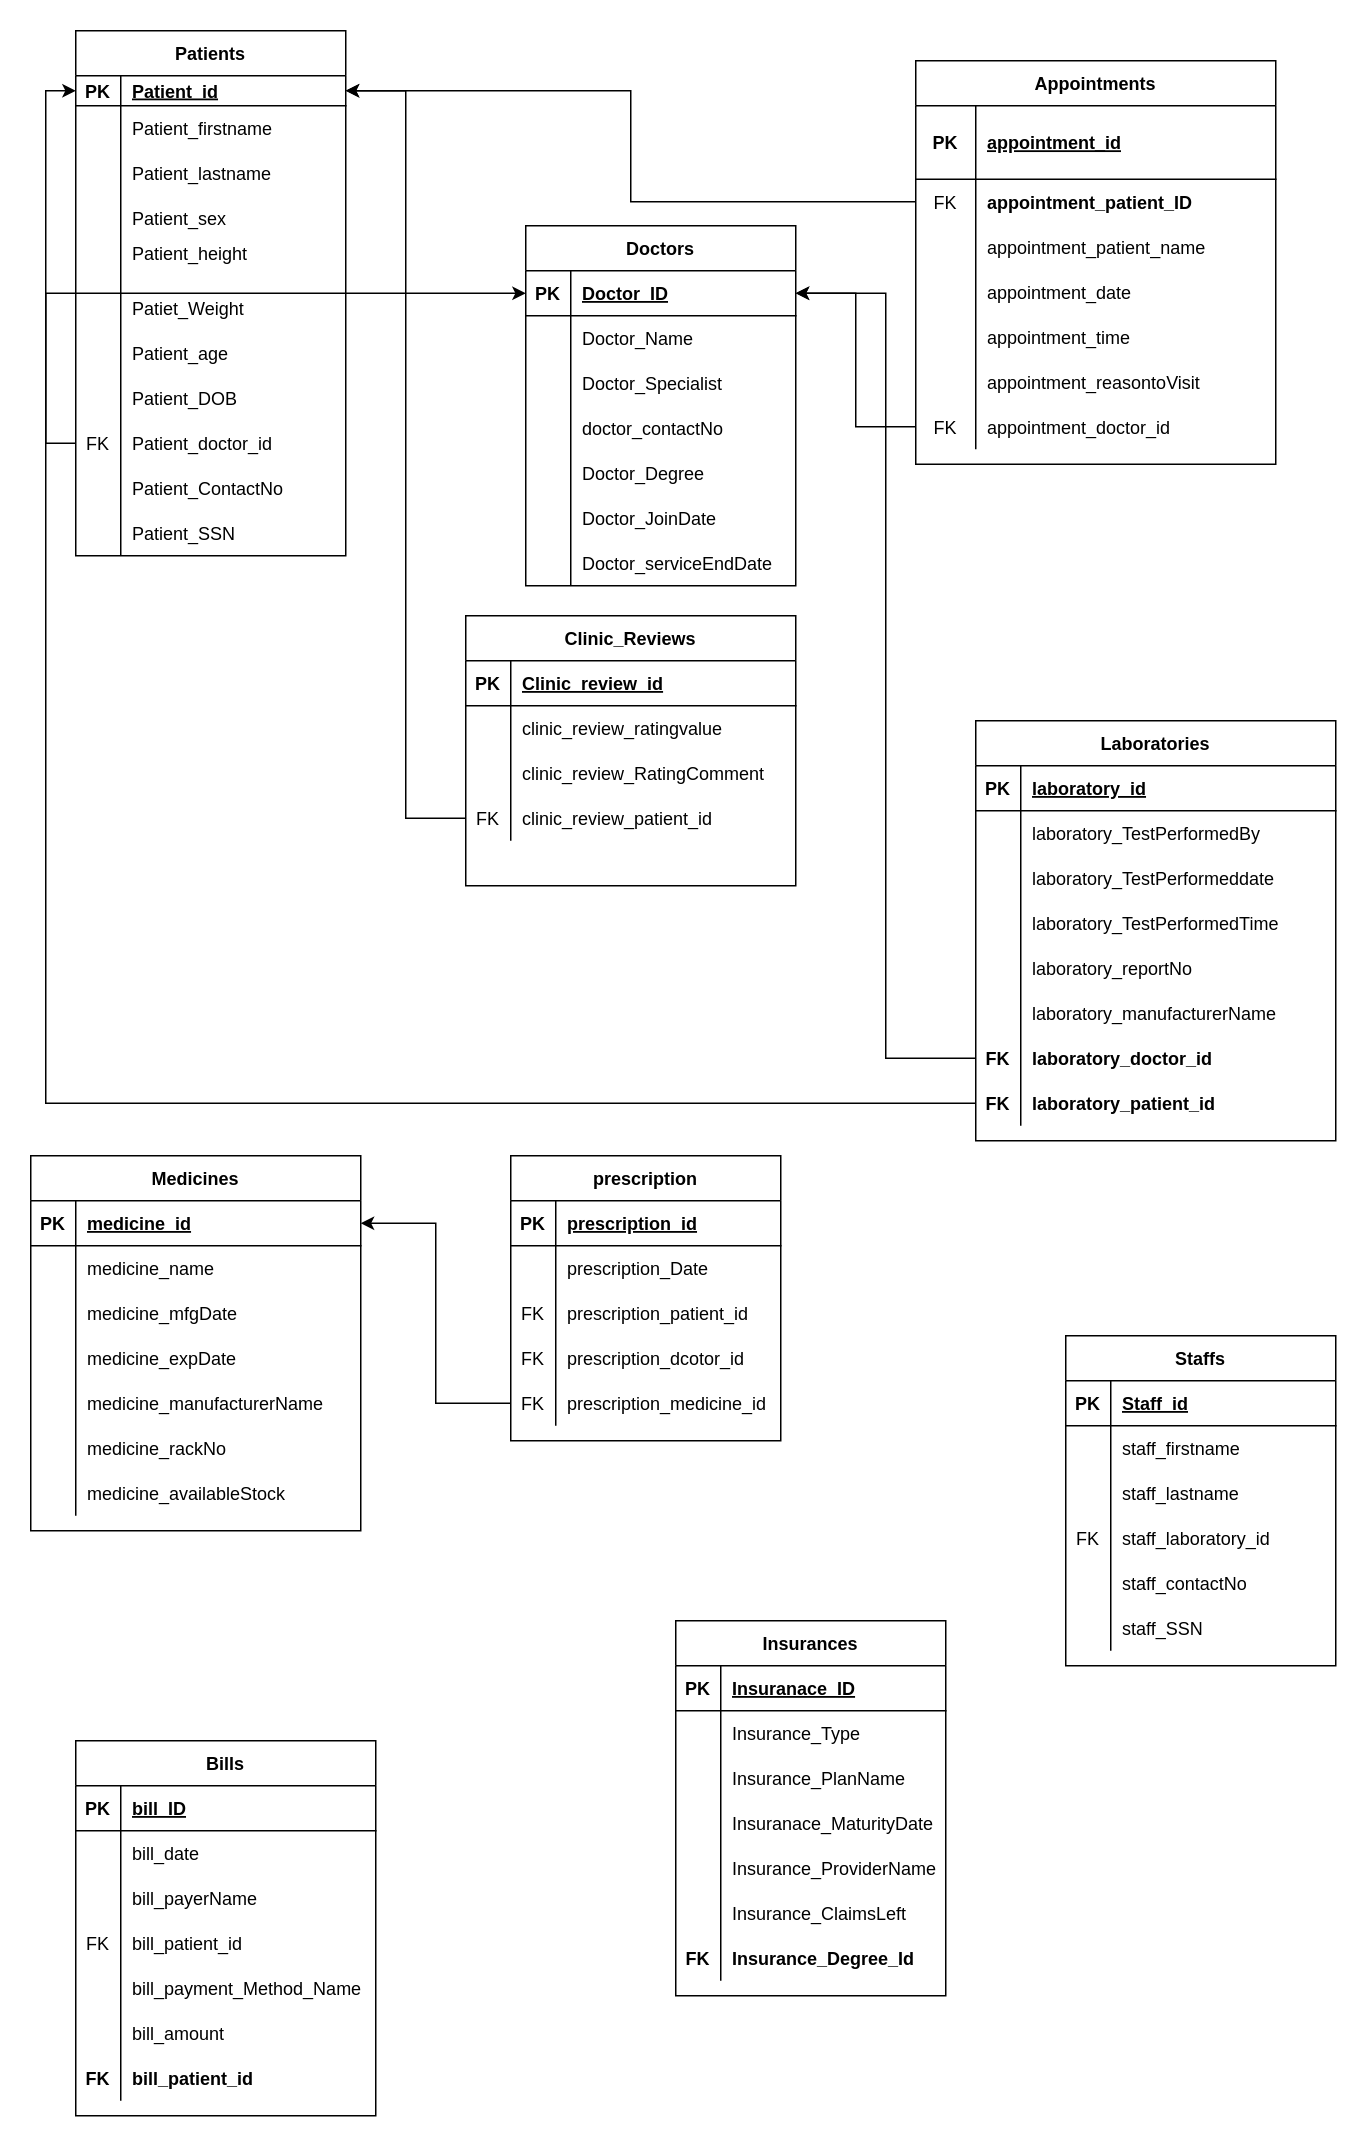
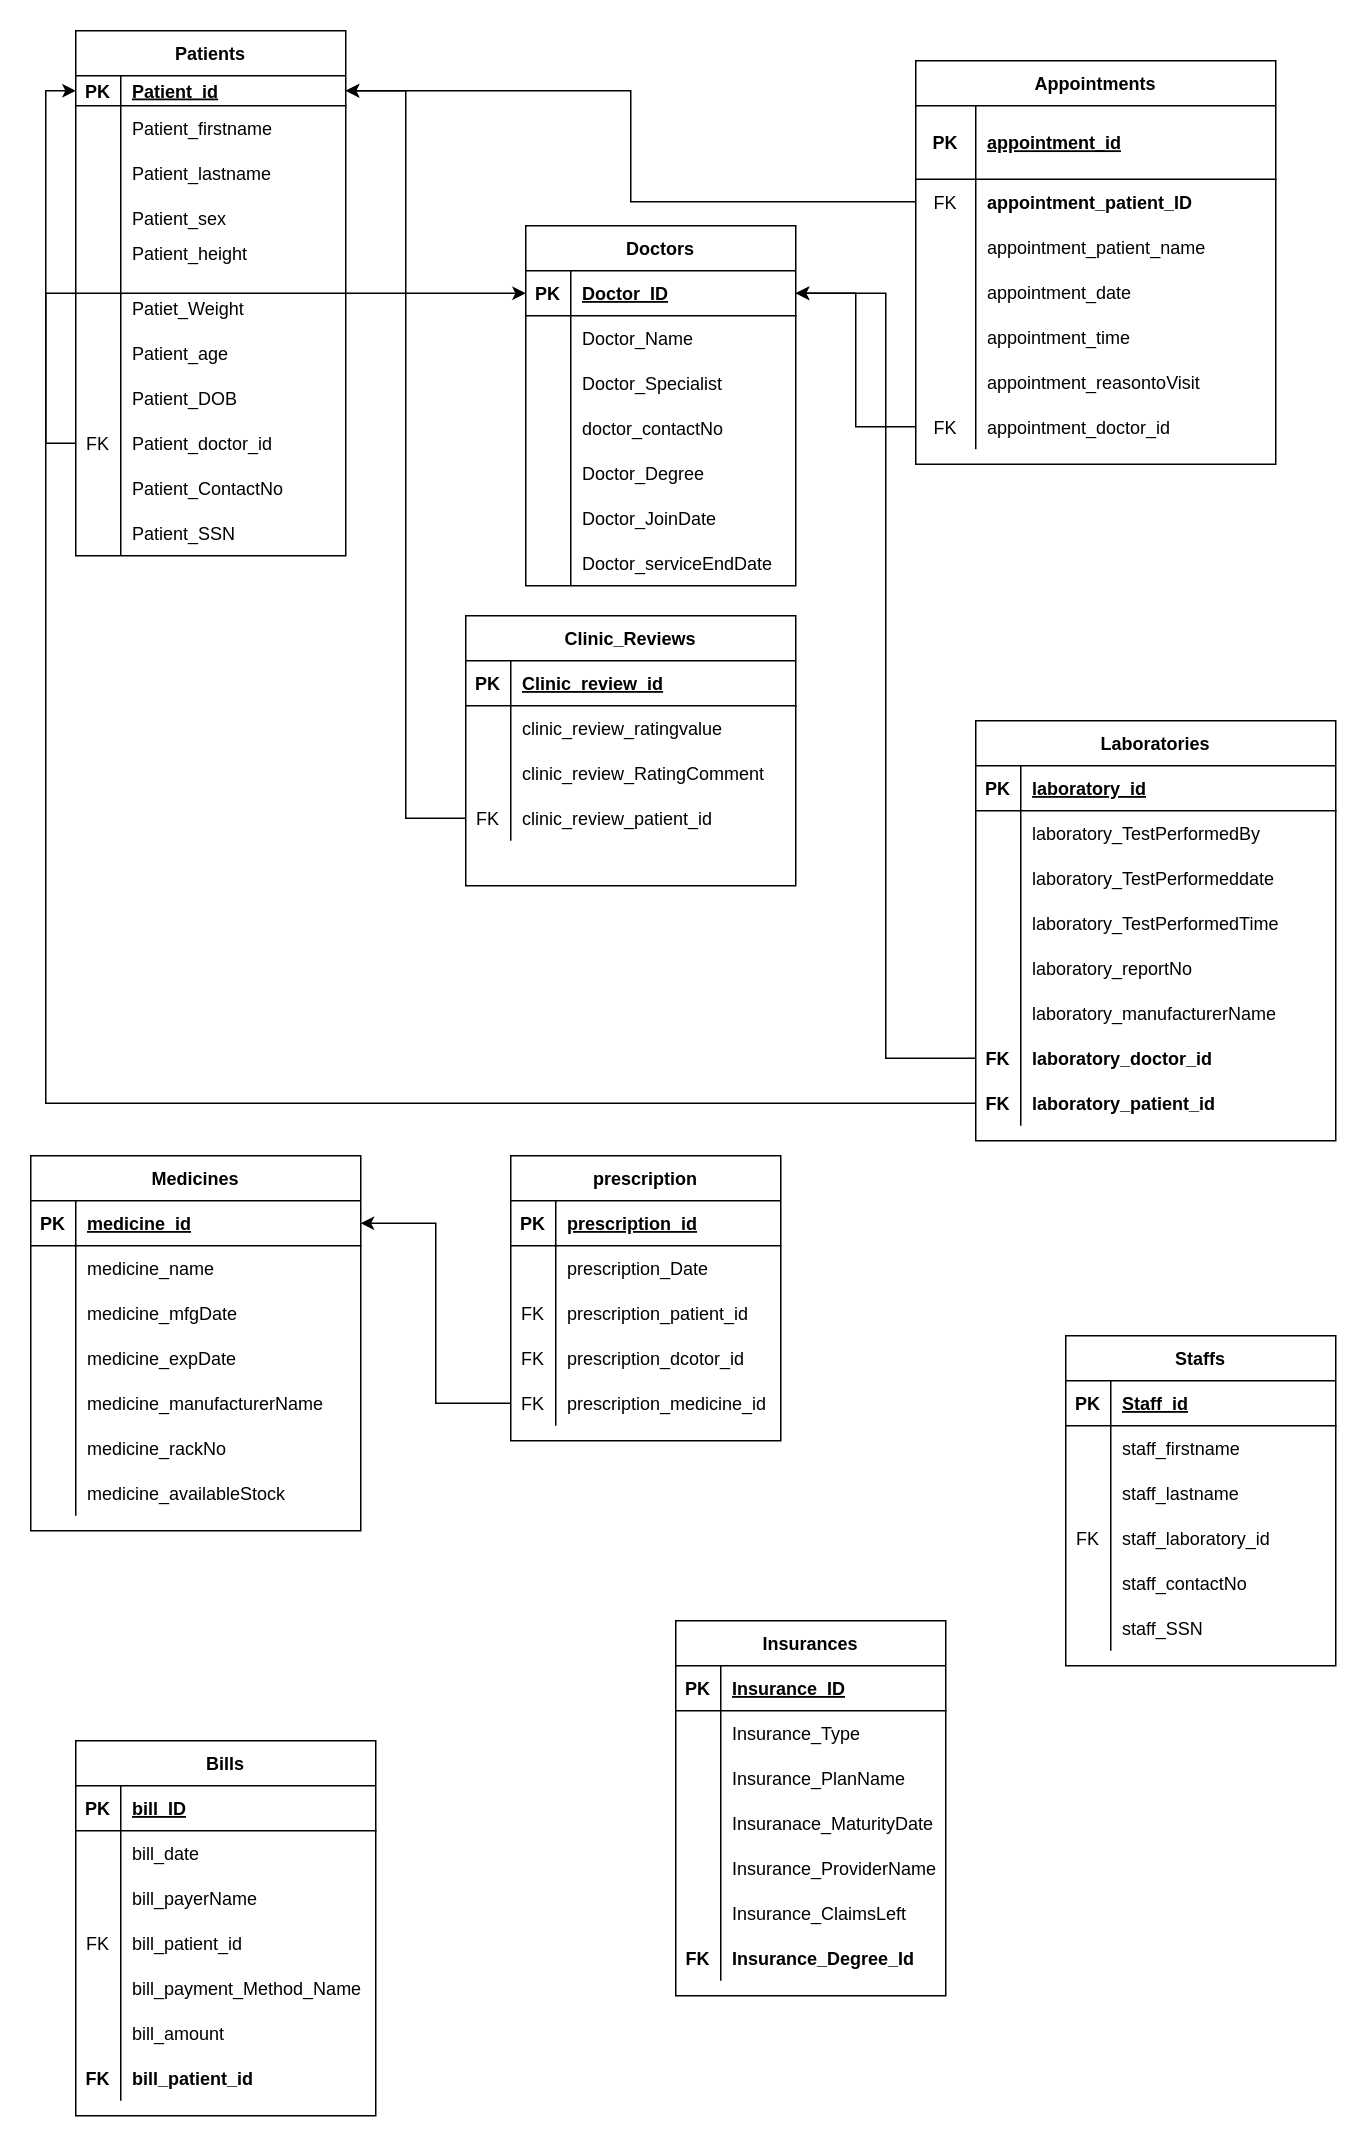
node "Insuranace_ID": label "Insuranace_ID" -> "Insurance_ID"
